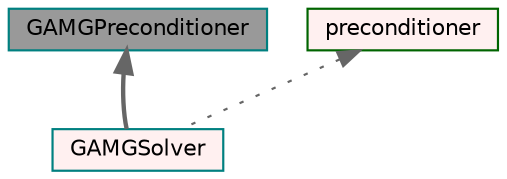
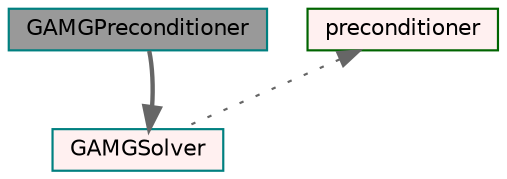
edge "GAMGSolver" -> "GAMGPreconditioner": reversed
